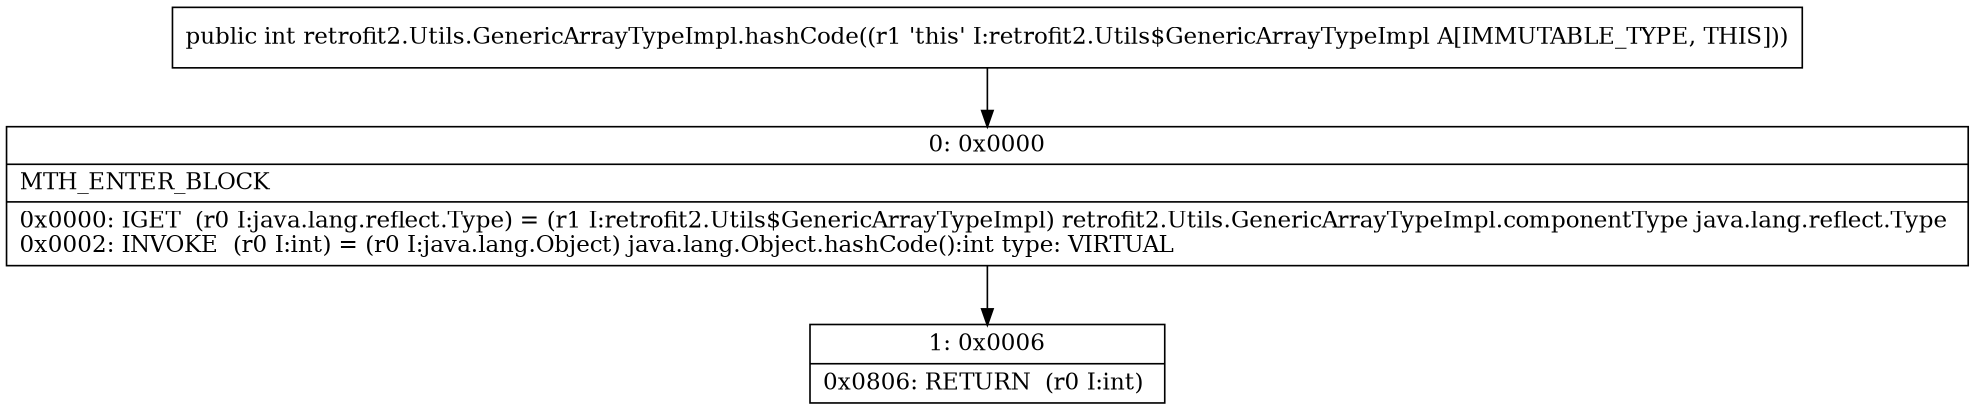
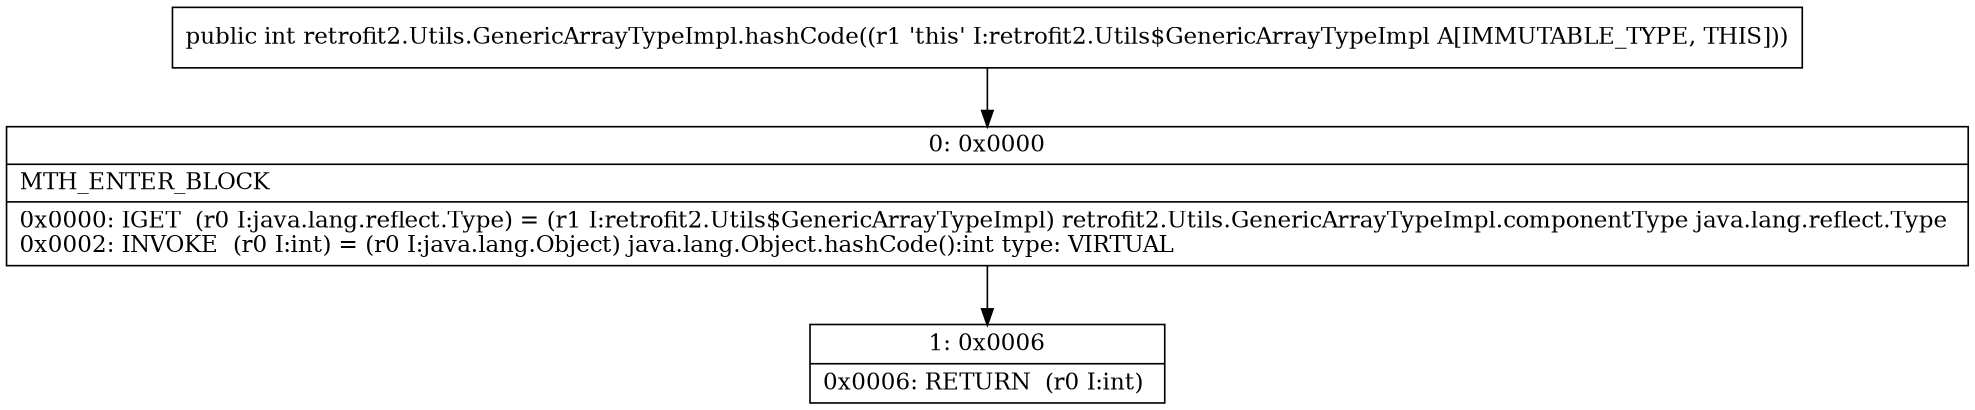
node "1: 0x0006": text "0x0806: RETURN  (r0 I:int)" -> "0x0006: RETURN  (r0 I:int)"
